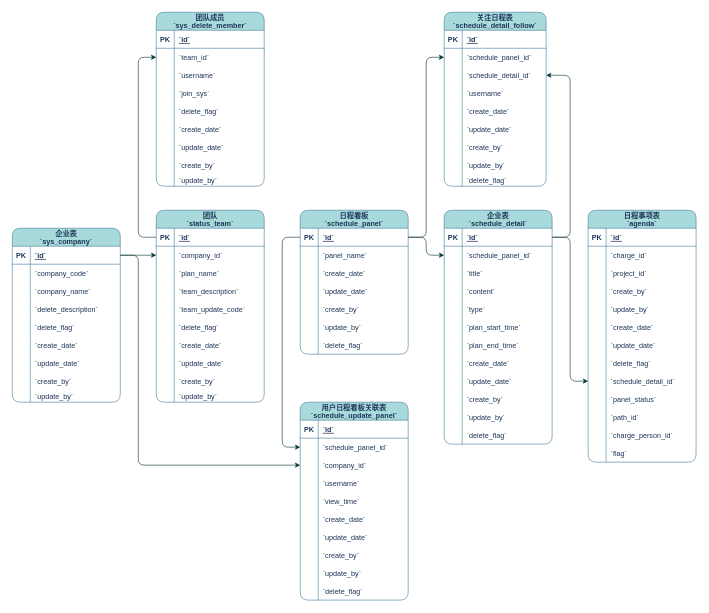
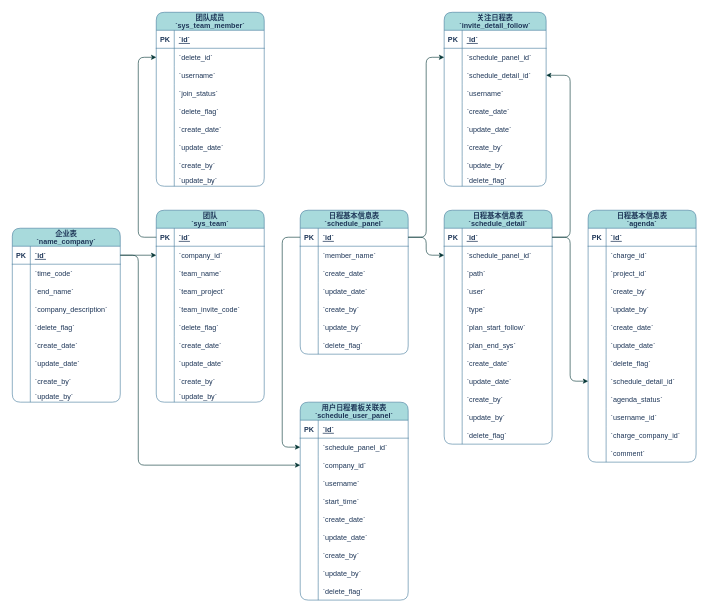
node "团队成员 `sys_delete_member`": label "团队成员 `sys_delete_member`" -> "团队成员 `sys_team_member`"
node "关注日程表 `schedule_detail_follow`": label "关注日程表 `schedule_detail_follow`" -> "关注日程表 `invite_detail_follow`"
node "`team_id`": label "`team_id`" -> "`delete_id`"
node "`join_sys`": label "`join_sys`" -> "`join_status`"
node "团队 `status_team`": label "团队 `status_team`" -> "团队 `sys_team`"
node "日程看板 `schedule_panel`": label "日程看板 `schedule_panel`" -> "日程基本信息表 `schedule_panel`"
node "企业表 `schedule_detail`": label "企业表 `schedule_detail`" -> "日程基本信息表 `schedule_detail`"
node "日程事项表 `agenda`": label "日程事项表 `agenda`" -> "日程基本信息表 `agenda`"
node "企业表 `sys_company`": label "企业表 `sys_company`" -> "企业表 `name_company`"
node "`panel_name`": label "`panel_name`" -> "`member_name`"
node "`company_code`": label "`company_code`" -> "`time_code`"
node "`plan_name`": label "`plan_name`" -> "`team_name`"
node "`title`": label "`title`" -> "`path`"
node "`company_name`": label "`company_name`" -> "`end_name`"
node "`team_description`": label "`team_description`" -> "`team_project`"
node "`content`": label "`content`" -> "`user`"
node "`delete_description`": label "`delete_description`" -> "`company_description`"
node "`team_update_code`": label "`team_update_code`" -> "`team_invite_code`"
node "`plan_start_time`": label "`plan_start_time`" -> "`plan_start_follow`"
node "`plan_end_time`": label "`plan_end_time`" -> "`plan_end_sys`"
node "`panel_status`": label "`panel_status`" -> "`agenda_status`"
node "用户日程看板关联表 `schedule_update_panel`": label "用户日程看板关联表 `schedule_update_panel`" -> "用户日程看板关联表 `schedule_user_panel`"
node "`path_id`": label "`path_id`" -> "`username_id`"
node "`charge_person_id`": label "`charge_person_id`" -> "`charge_company_id`"
node "`flag`": label "`flag`" -> "`comment`"
node "`view_time`": label "`view_time`" -> "`start_time`"
